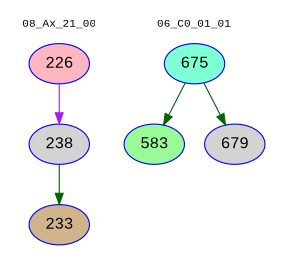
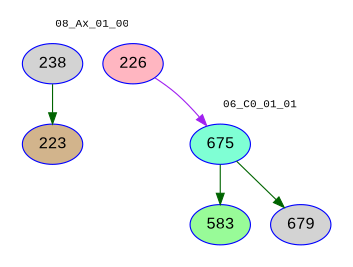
cluster "08_Ax_21_00": label "08_Ax_21_00" -> "08_Ax_01_00"
edge "226" -> "238": now "226" -> "675"
node "233": label "233" -> "223"
